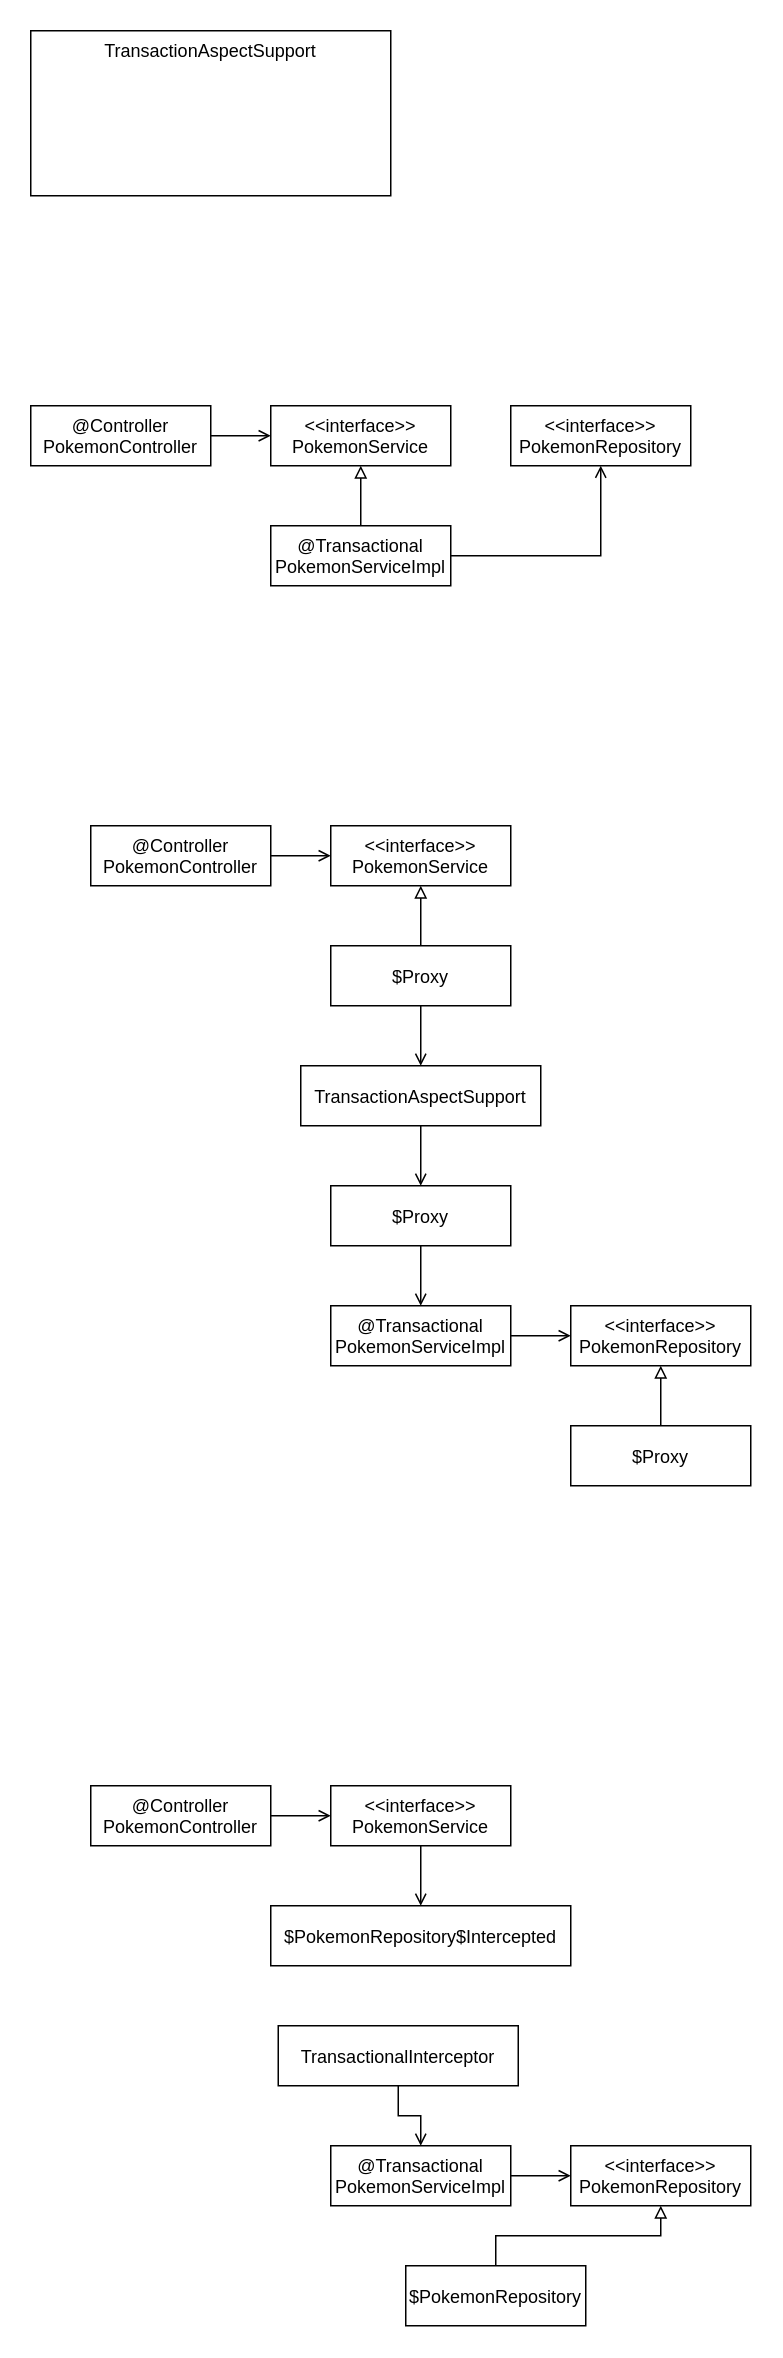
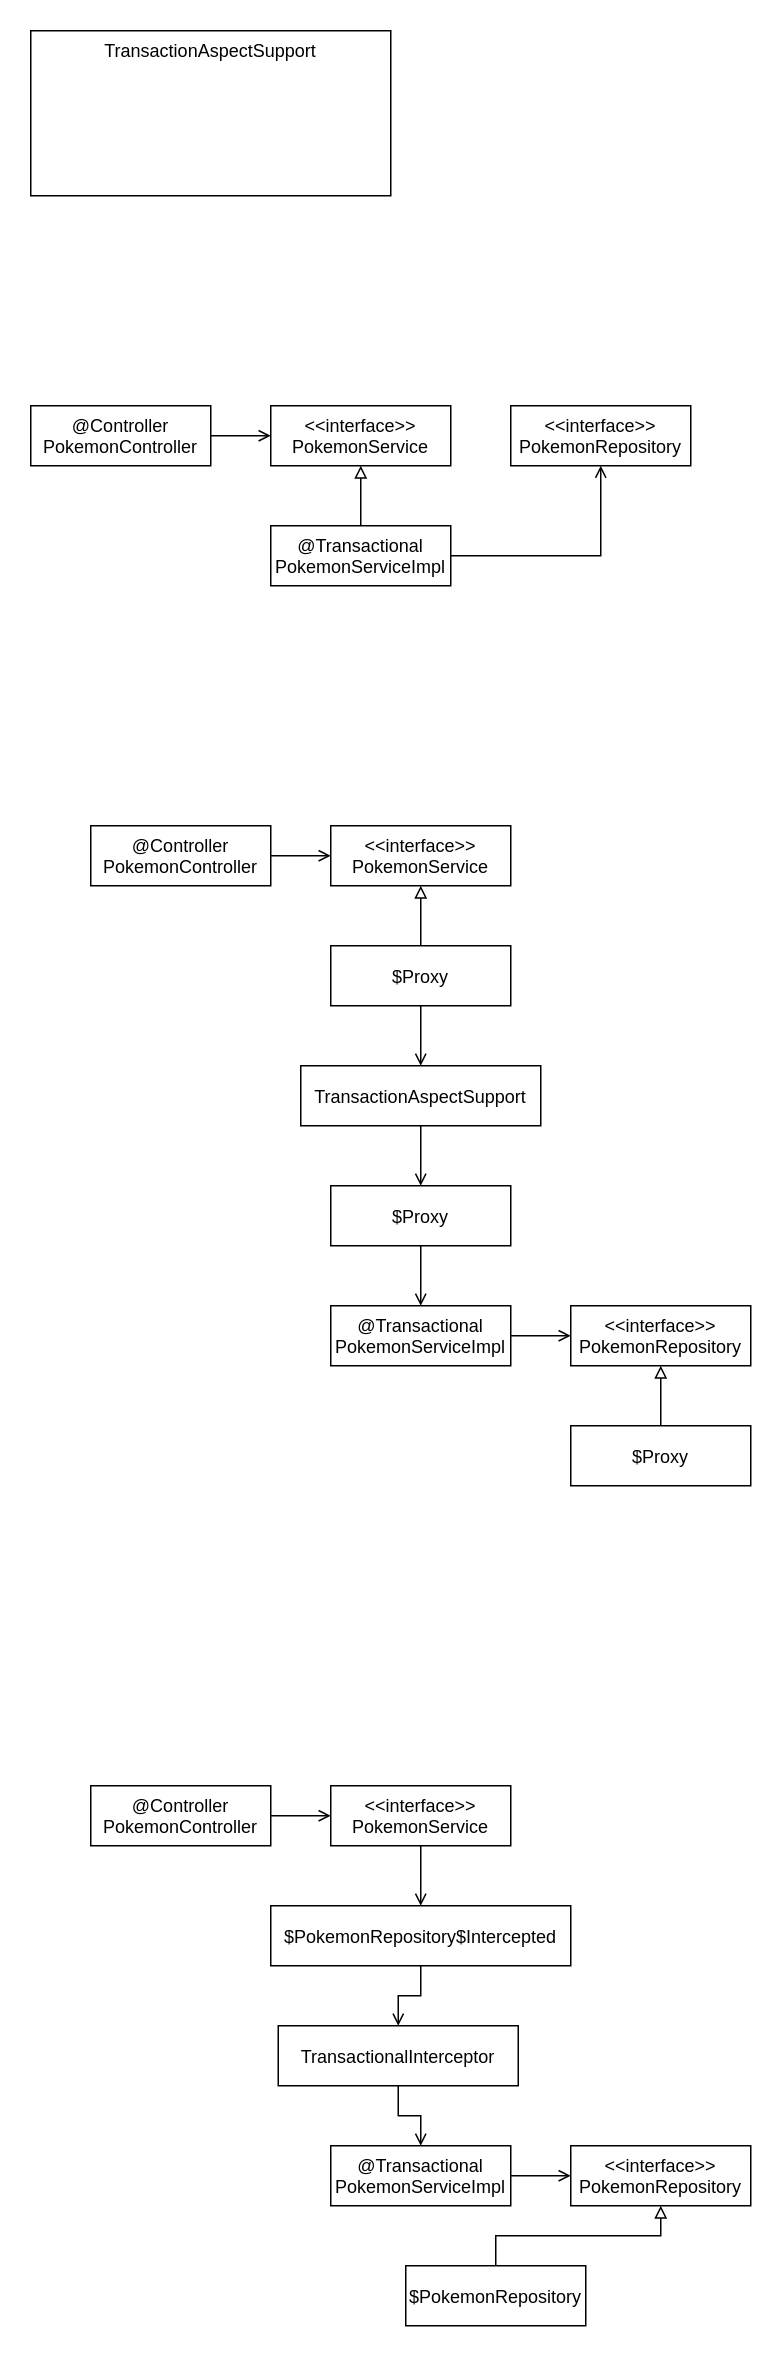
edge "$PokemonRepository$Intercepted" -> "TransactionalInterceptor": added
